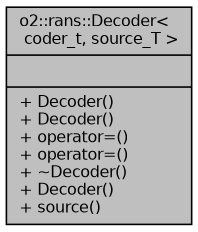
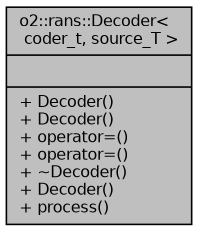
node "o2::rans::Decoder<": text "+ source()" -> "+ process()"
